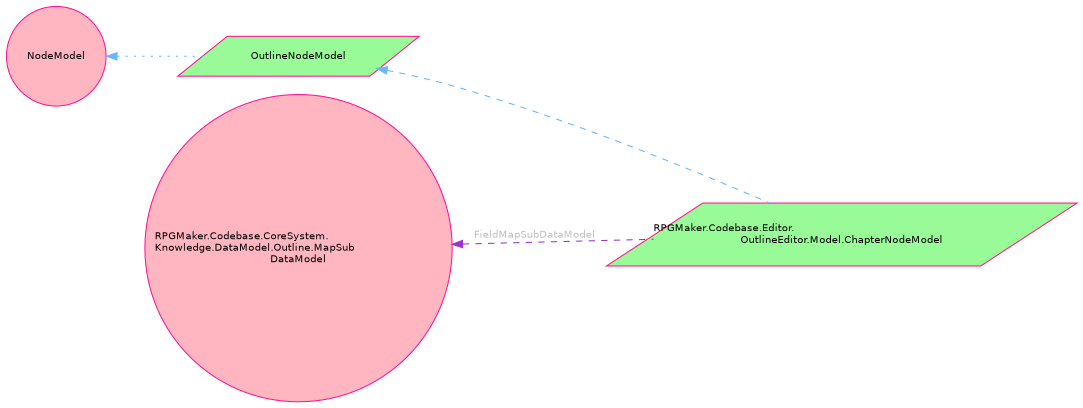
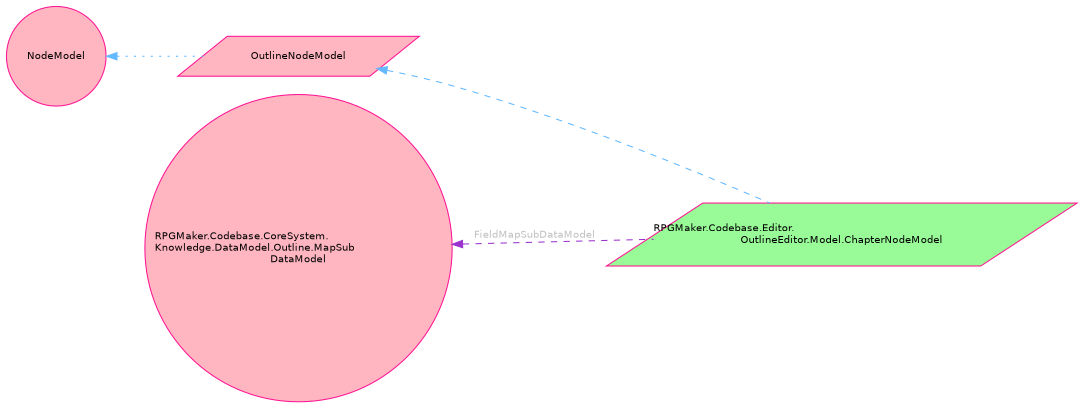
node "OutlineNodeModel": fillcolor palegreen -> lightpink
